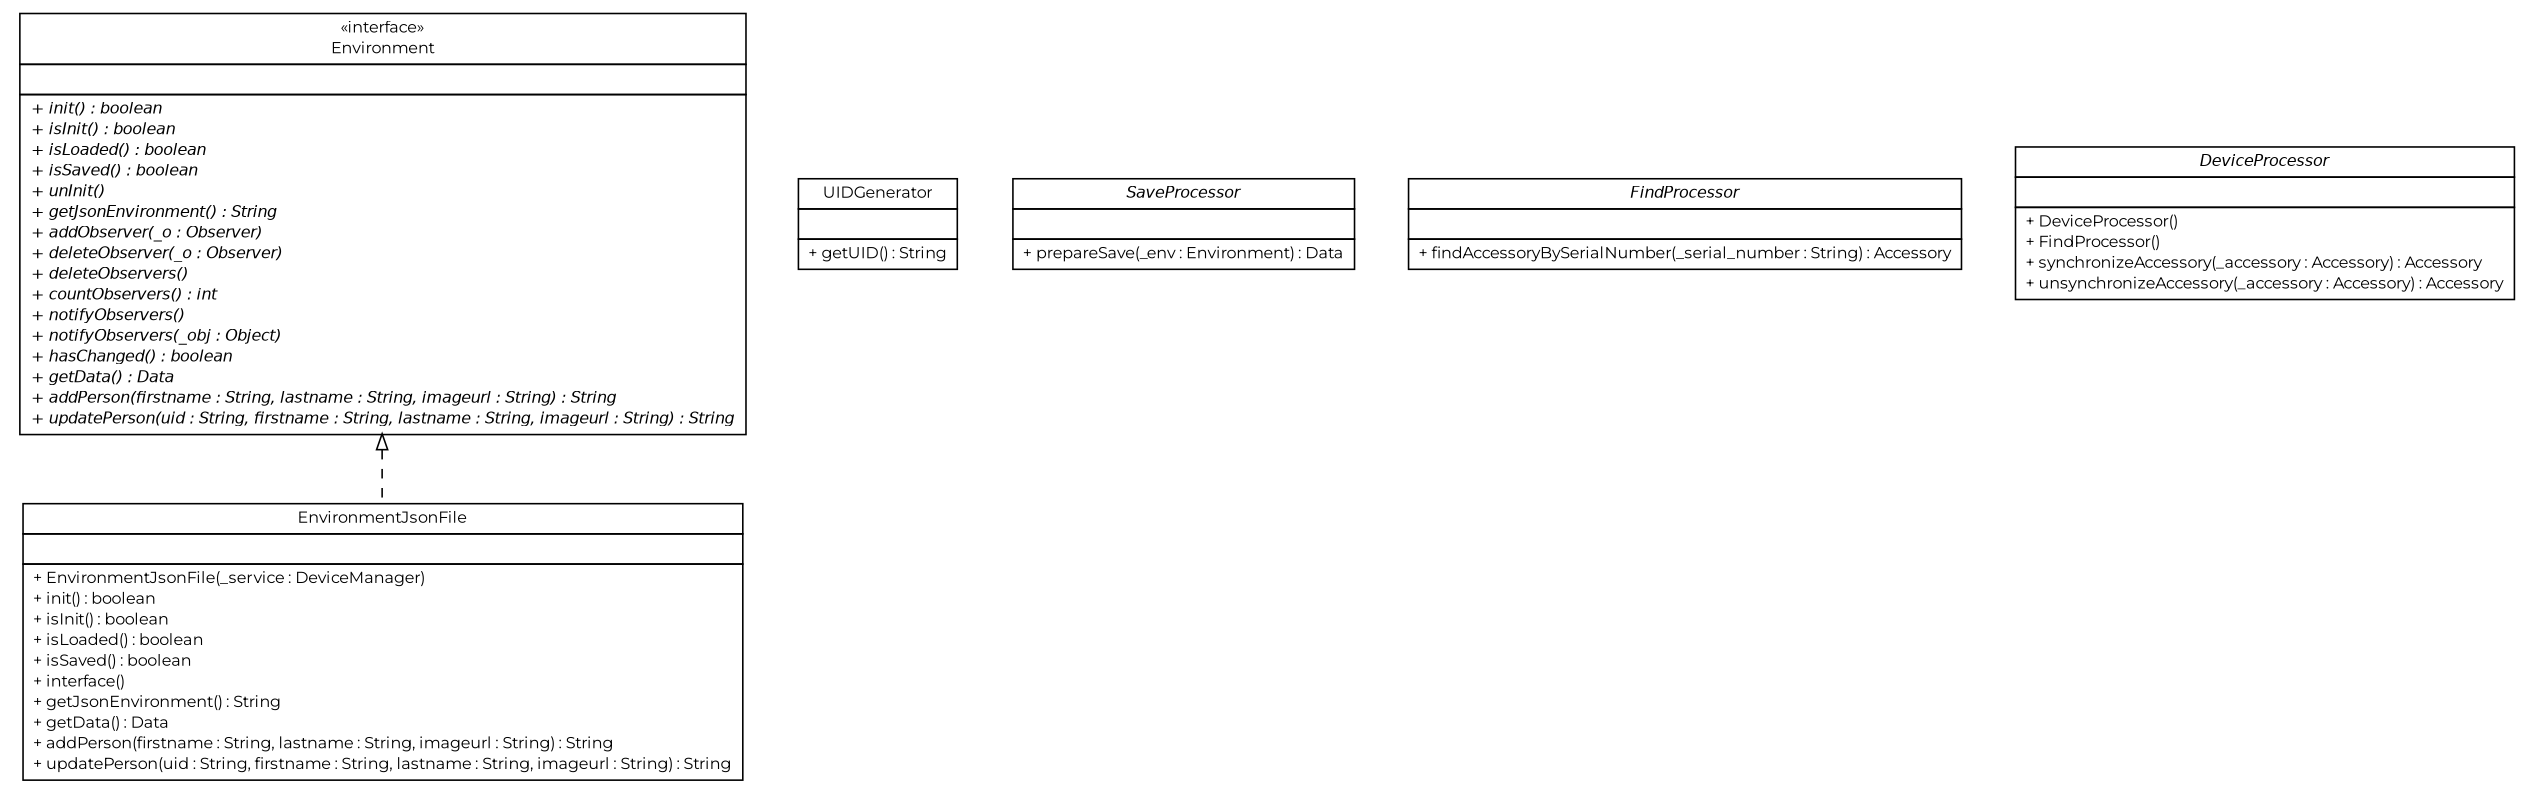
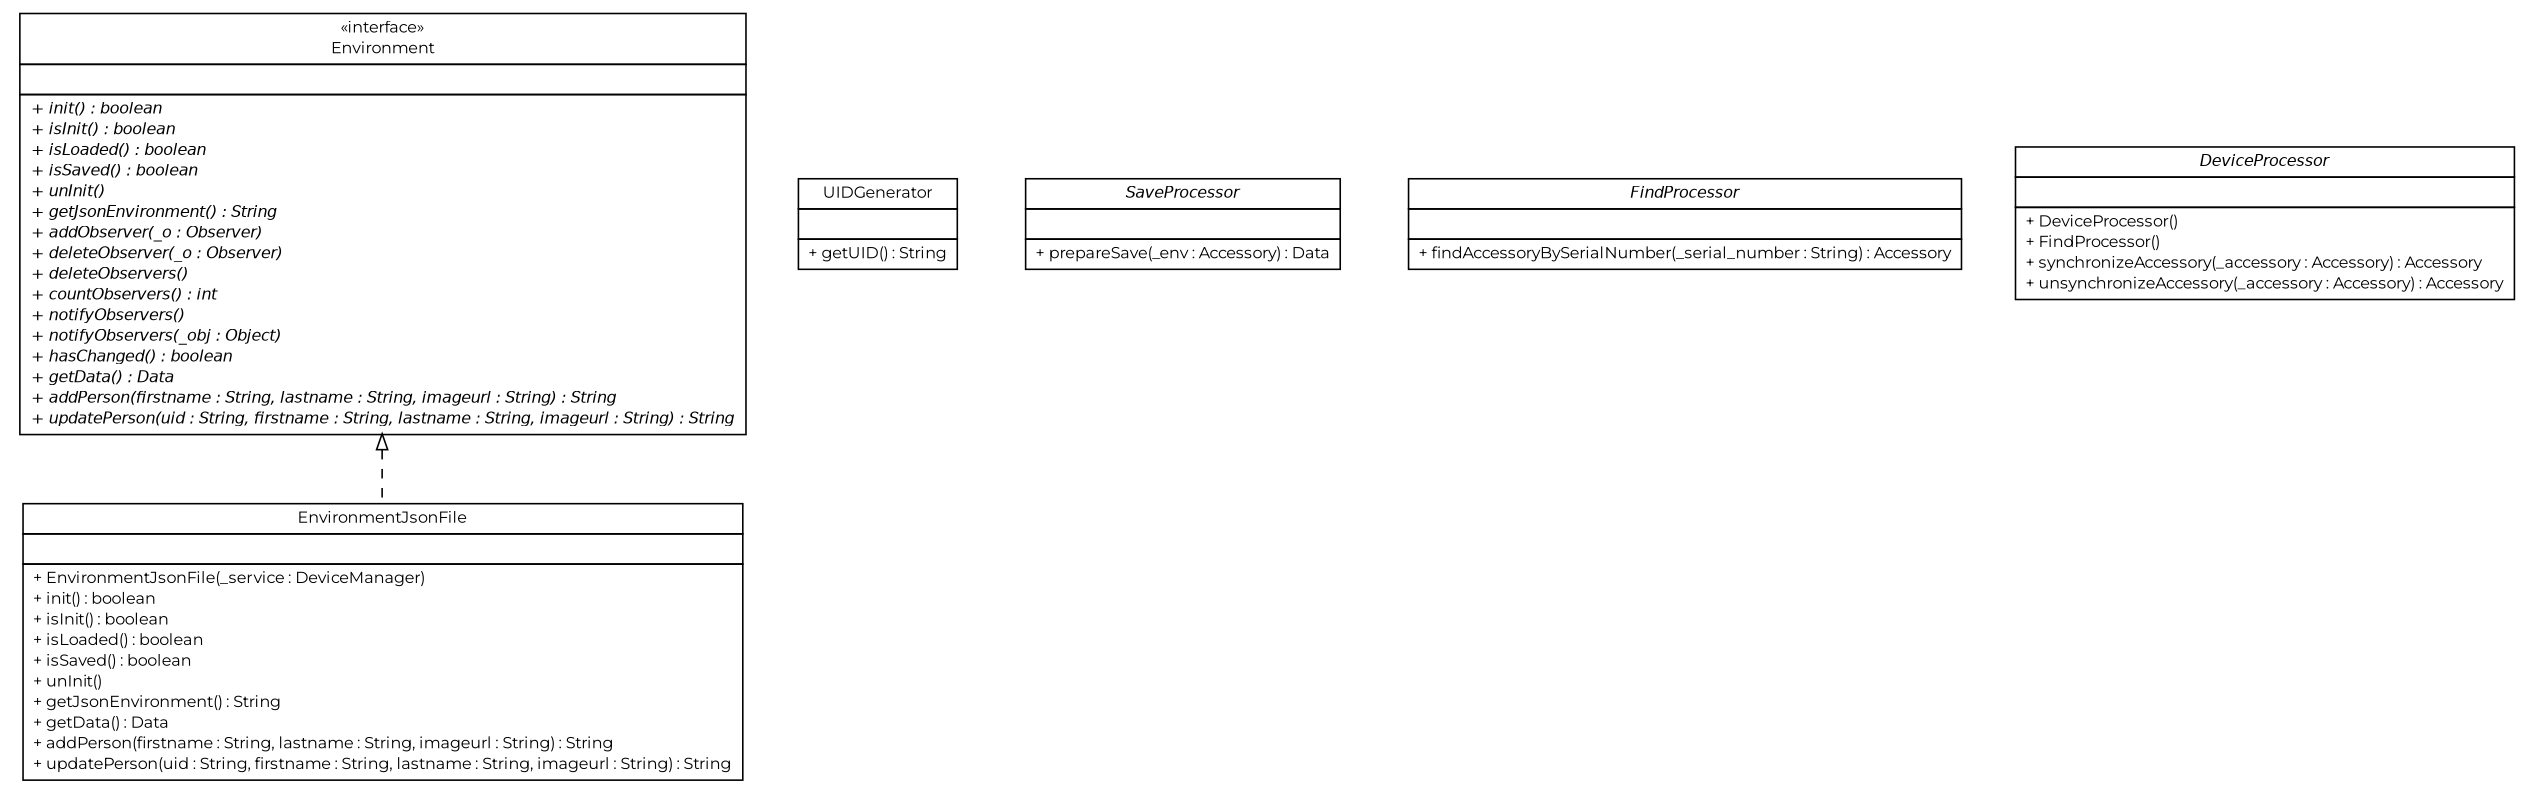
node "SaveProcessor": text "+ prepareSave(_env : Environment) : Data" -> "+ prepareSave(_env : Accessory) : Data"
node "EnvironmentJsonFile": text "+ interface()" -> "+ unInit()"
